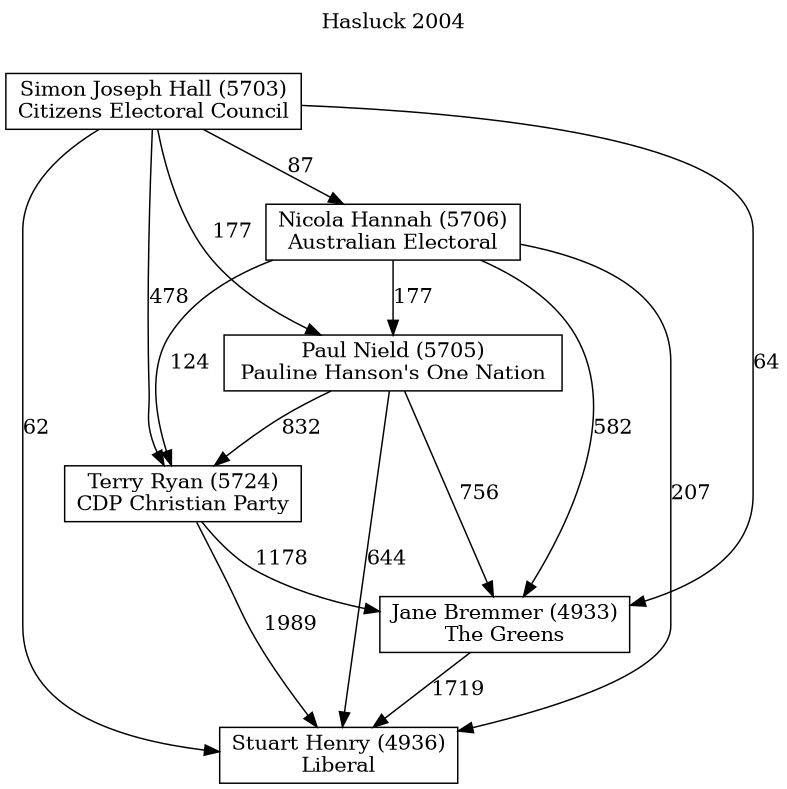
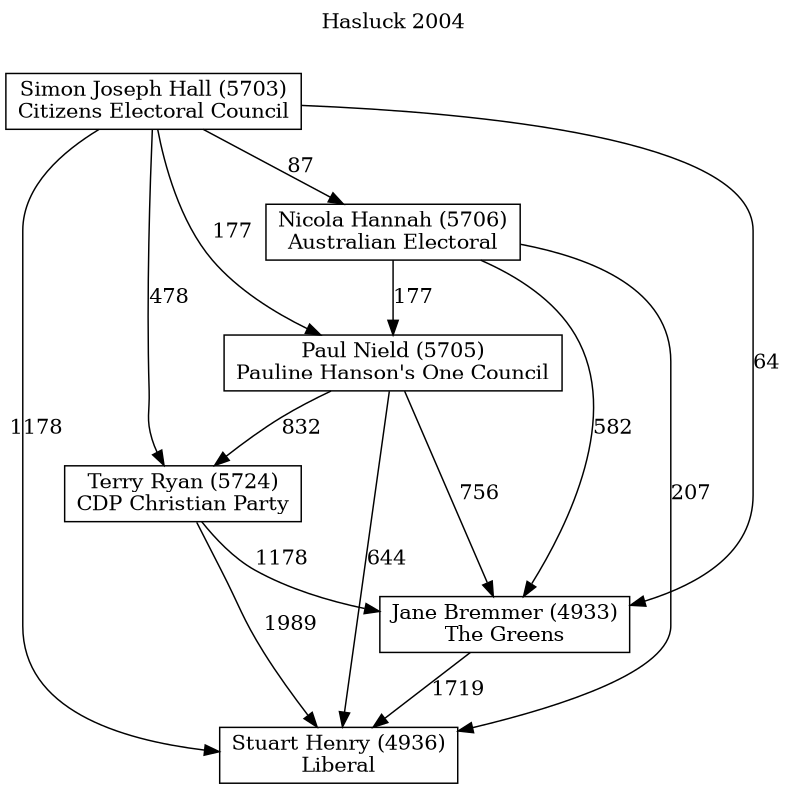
edge "Nicola Hannah (5706) Australian Electoral" -> "Terry Ryan (5724) CDP Christian Party": removed, label "124"
node "Paul Nield (5705) Pauline Hanson's One Nation": label "Paul Nield (5705) Pauline Hanson's One Nation" -> "Paul Nield (5705) Pauline Hanson's One Council"
edge "Simon Joseph Hall (5703) Citizens Electoral Council" -> "Stuart Henry (4936) Liberal": label "62" -> "1178"
